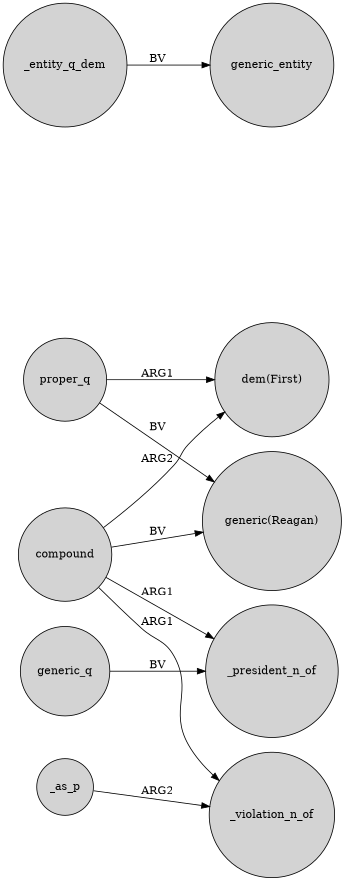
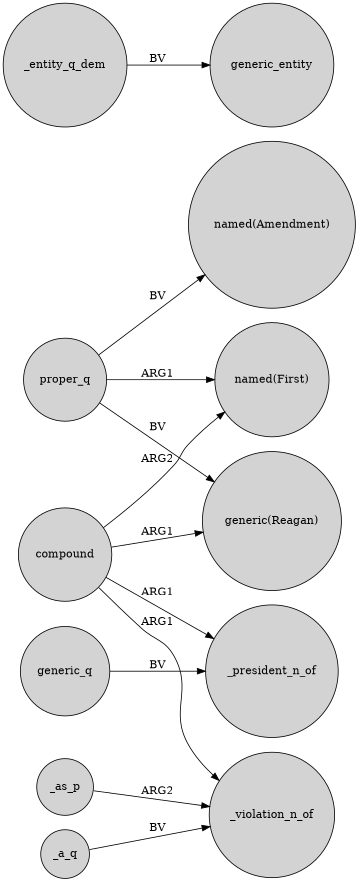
node "named(Amendment)": added
node "dem(First)": label "dem(First)" -> "named(First)"
edge "compound" -> "generic(Reagan)": label "BV" -> "ARG1"
node "_a_q": added
